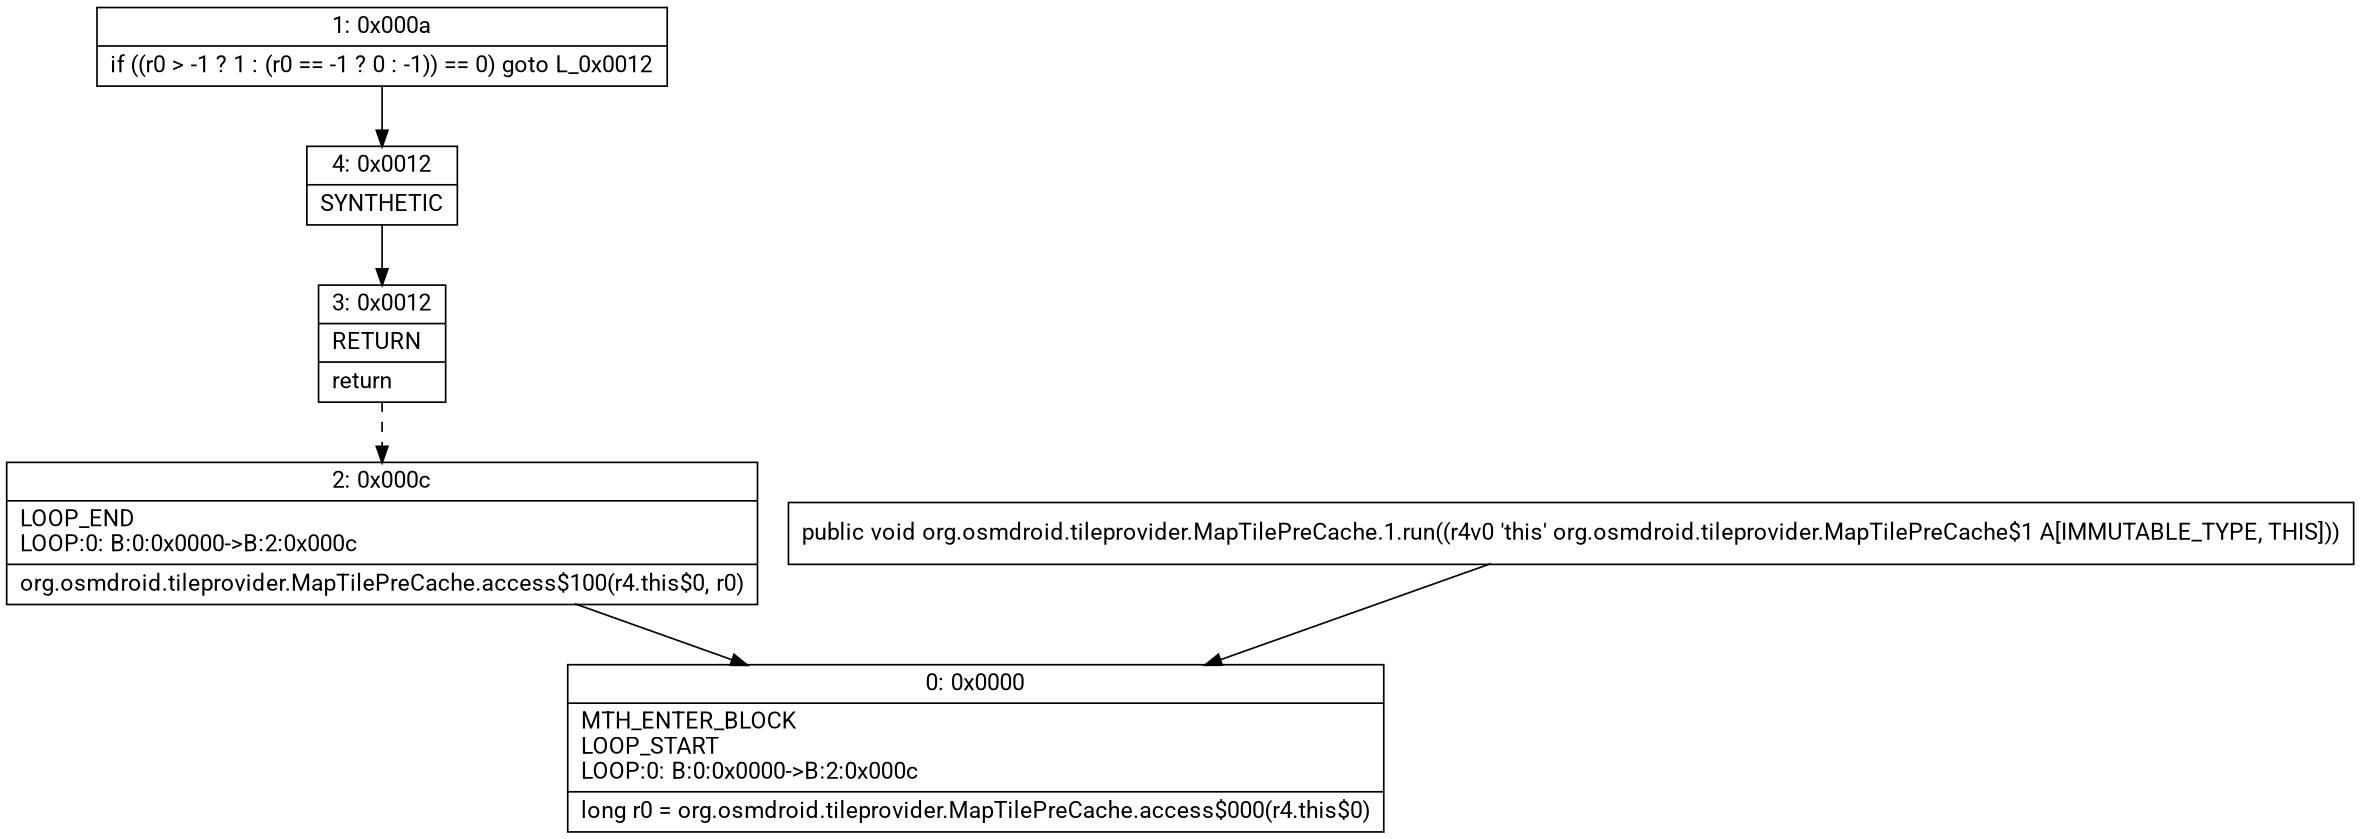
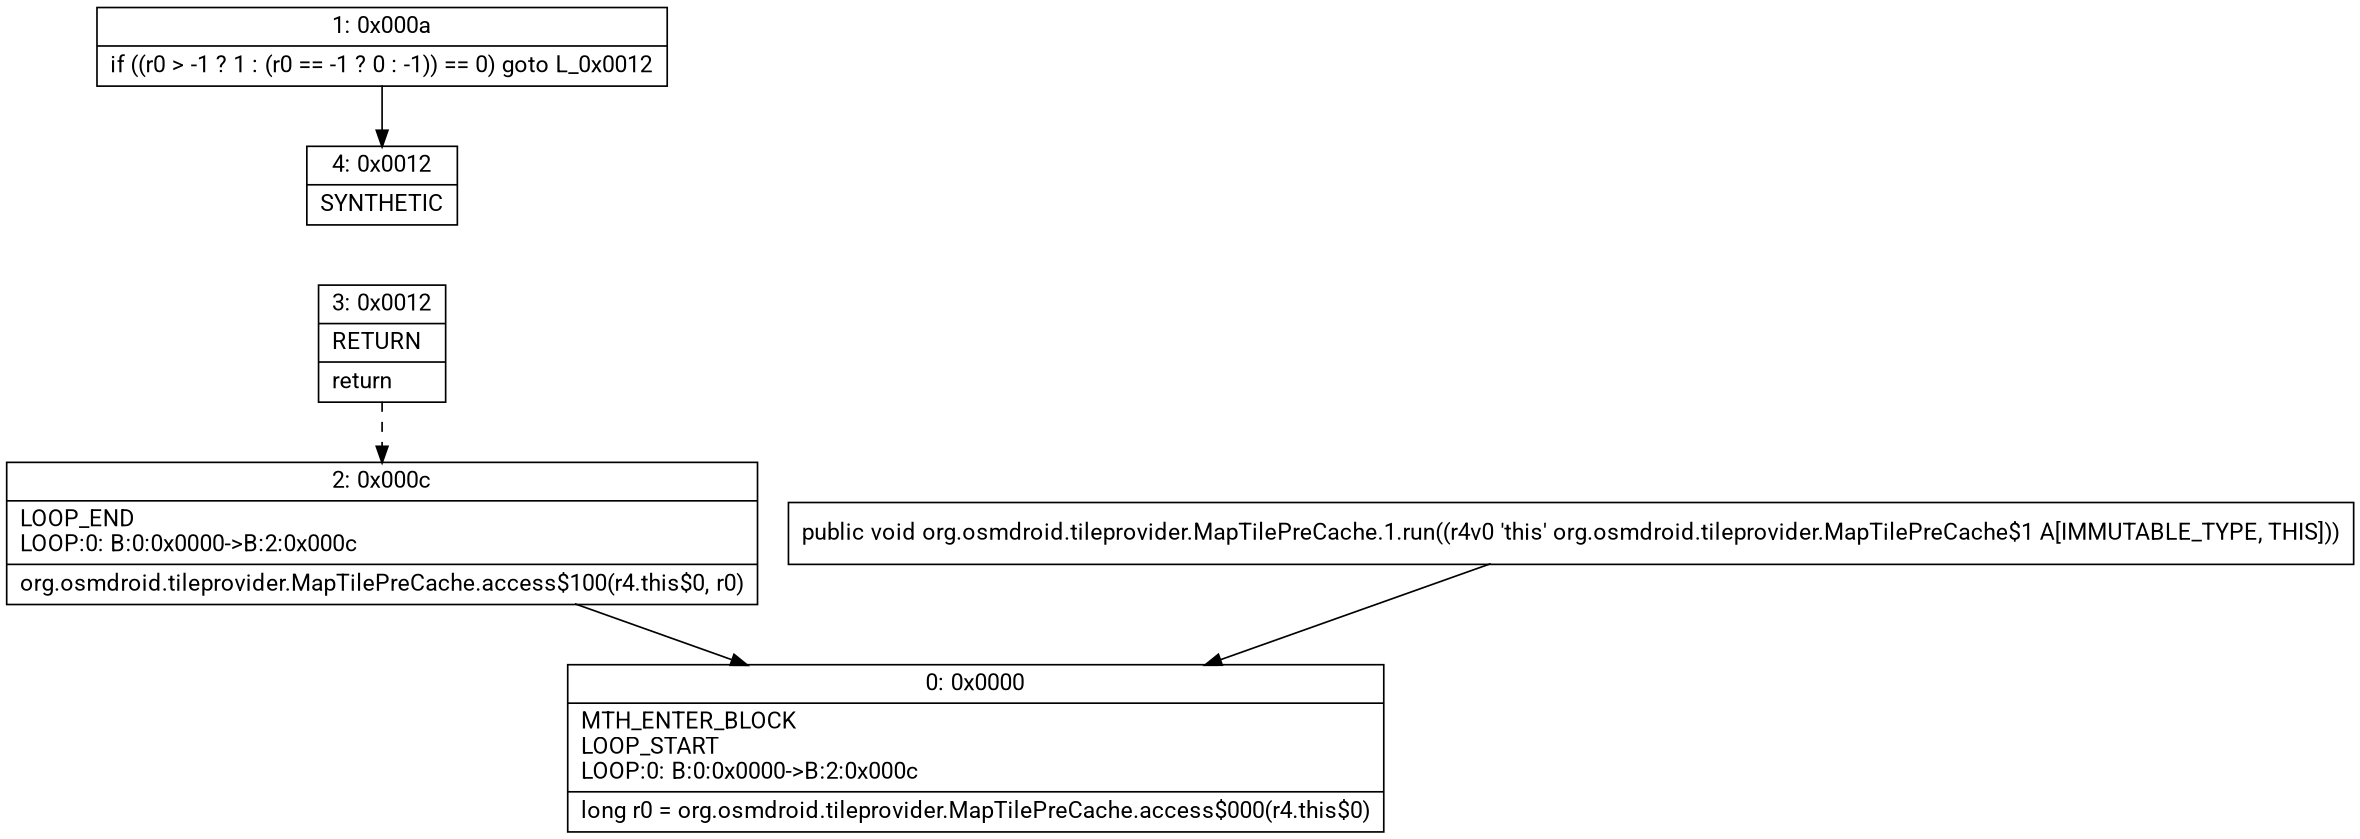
edge "4: 0x0012" -> "3: 0x0012": removed
